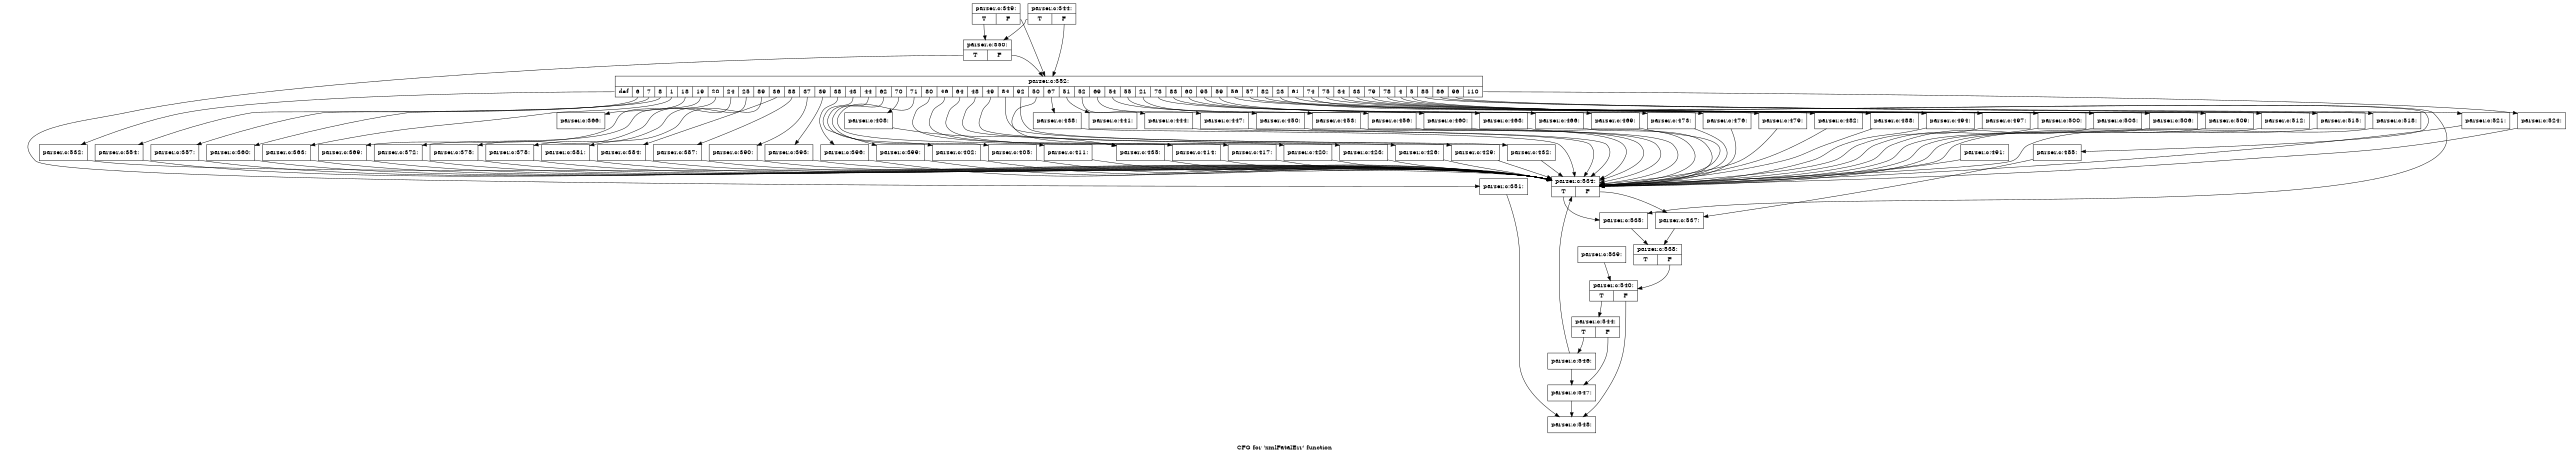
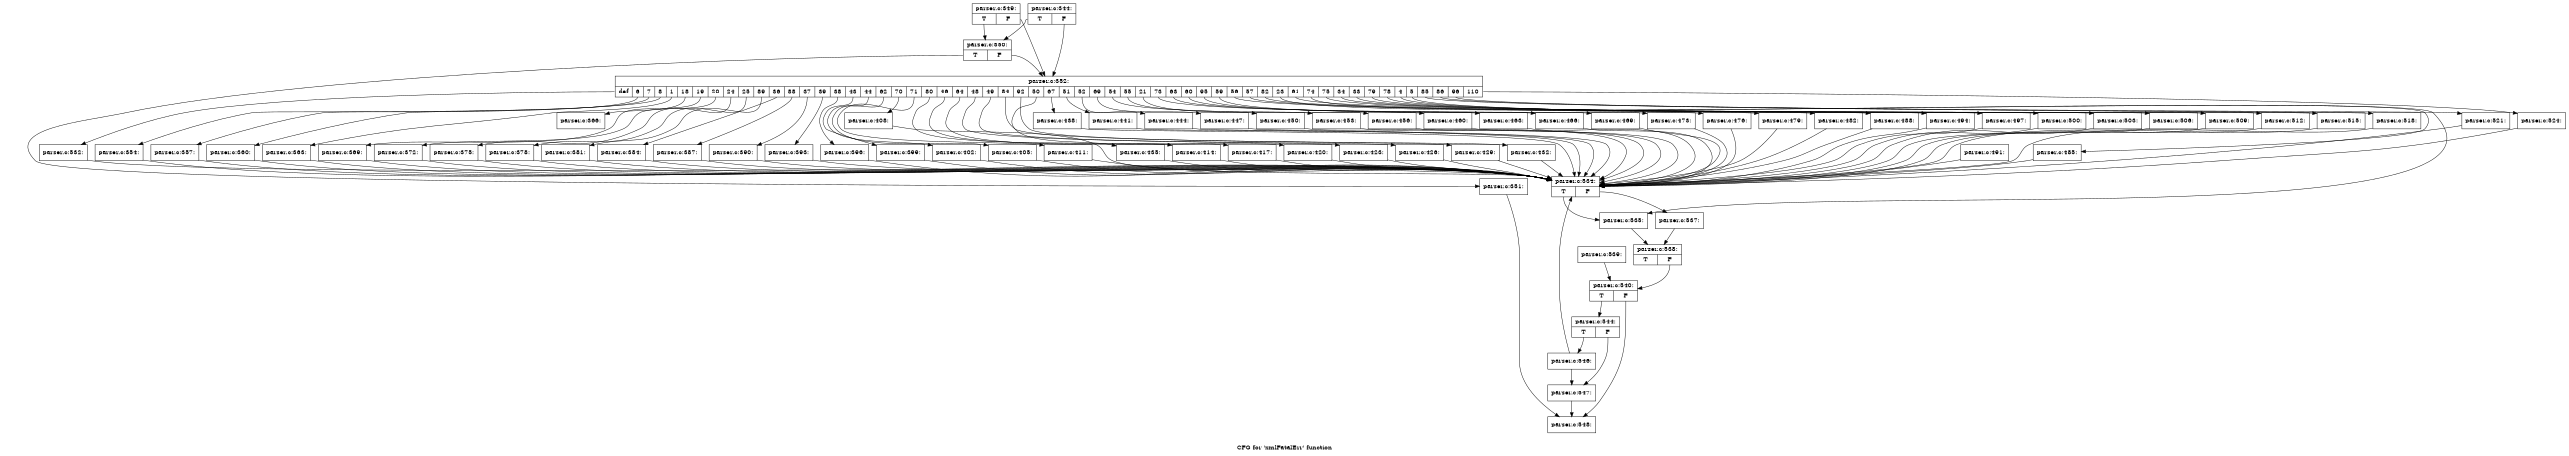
node "parser.c:352:": text "83" -> "63"
edge "parser.c:441:" -> "parser.c:534:": added
edge "parser.c:408:" -> "parser.c:435:": now "parser.c:408:" -> "parser.c:534:"
edge "parser.c:485:" -> "parser.c:537:": now "parser.c:485:" -> "parser.c:534:"
